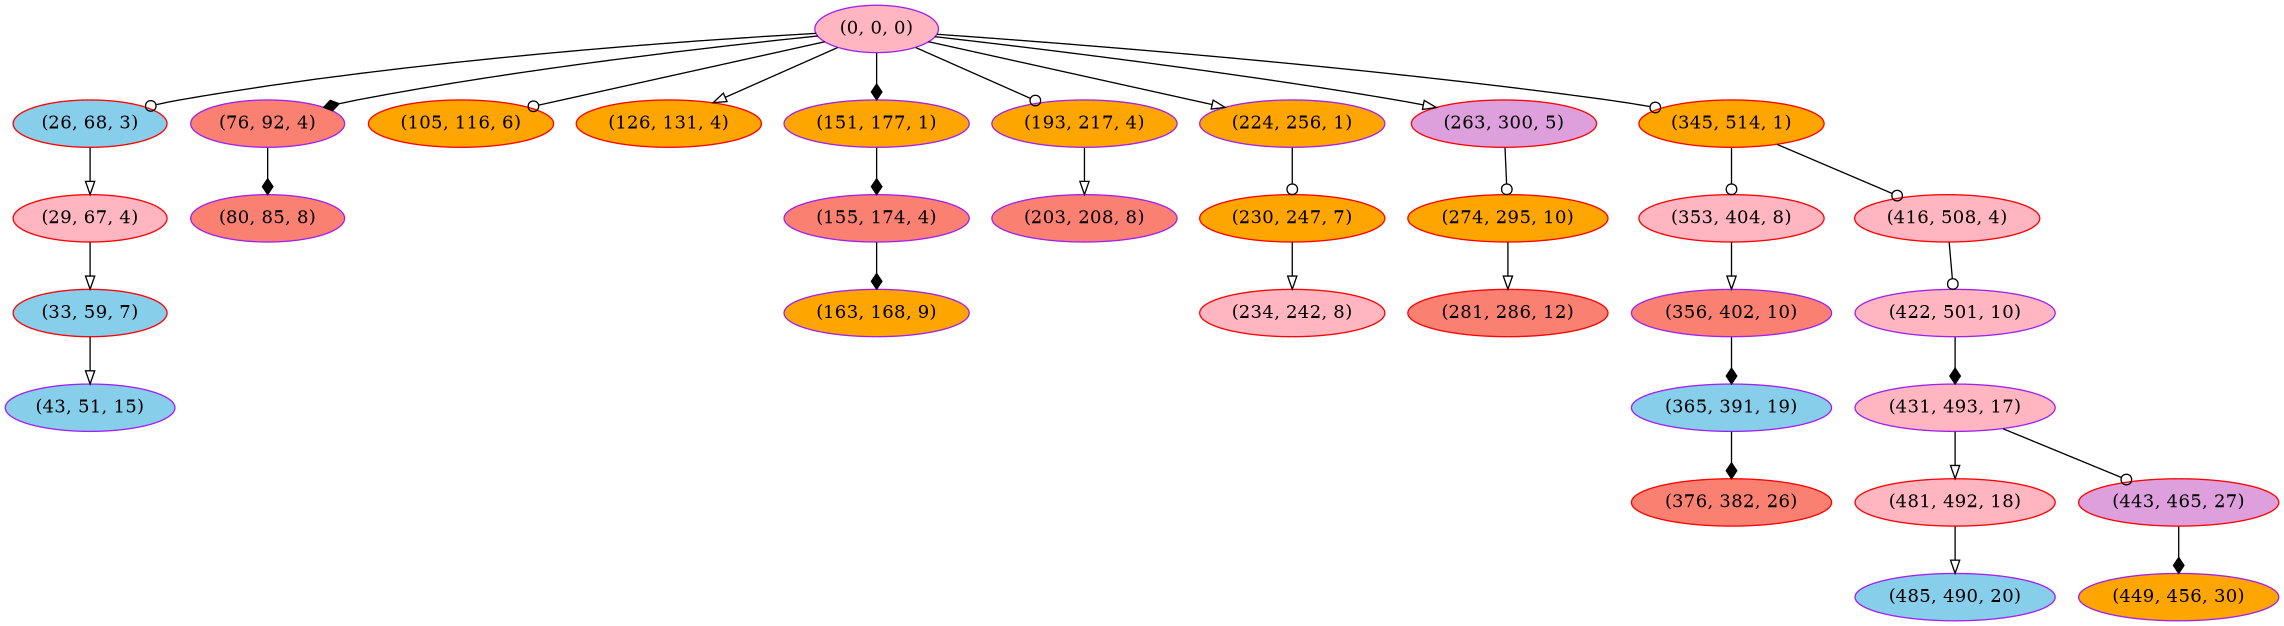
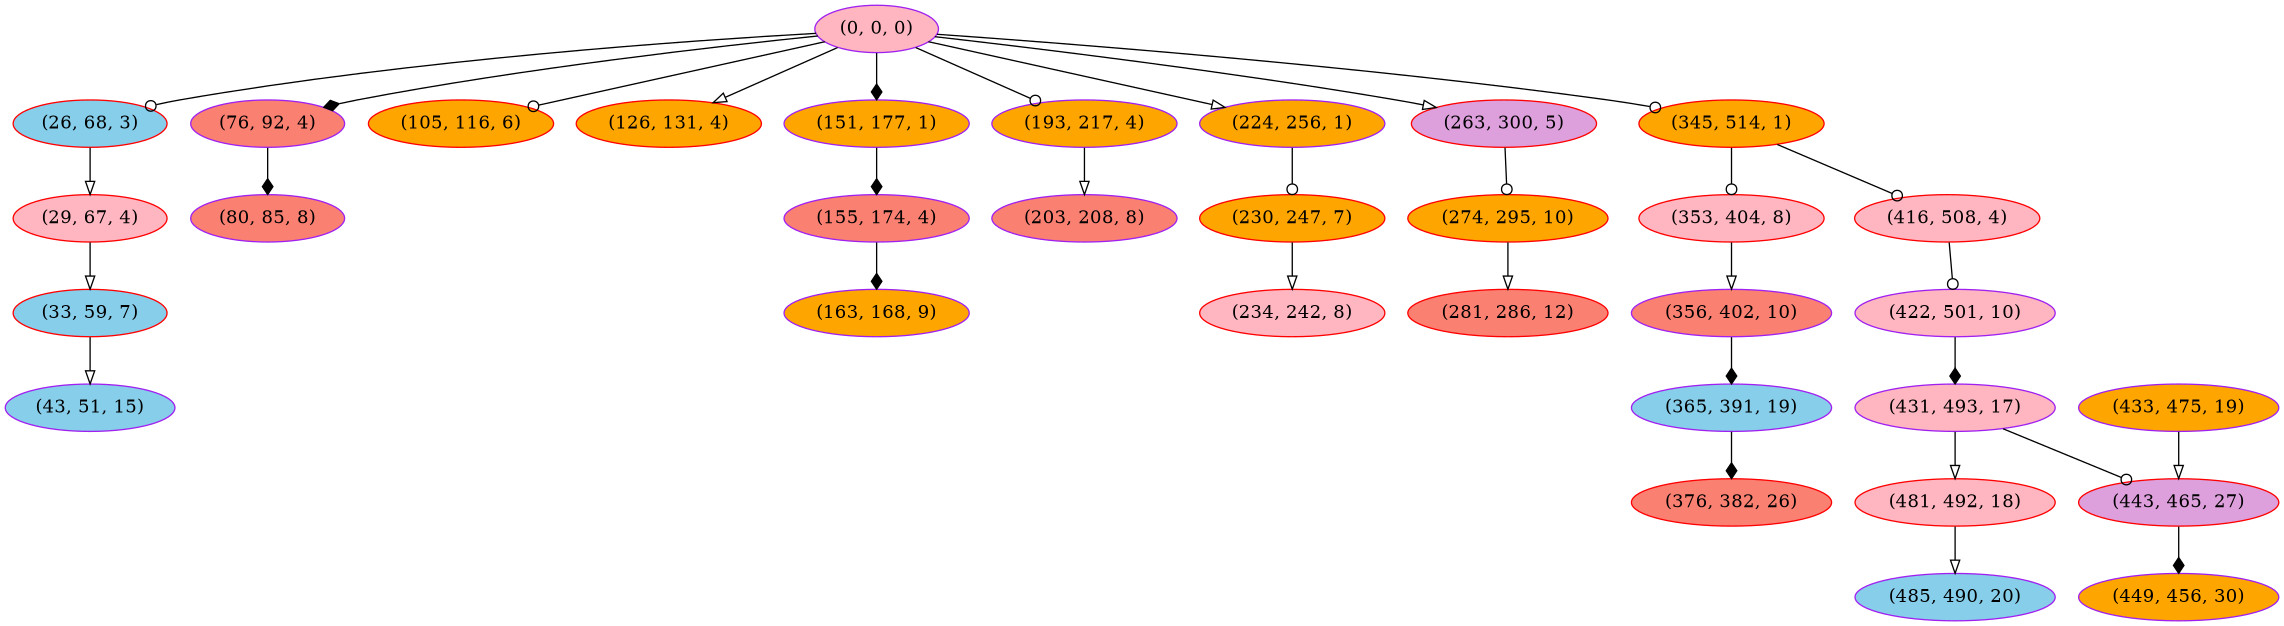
node "(433, 475, 19)": added
